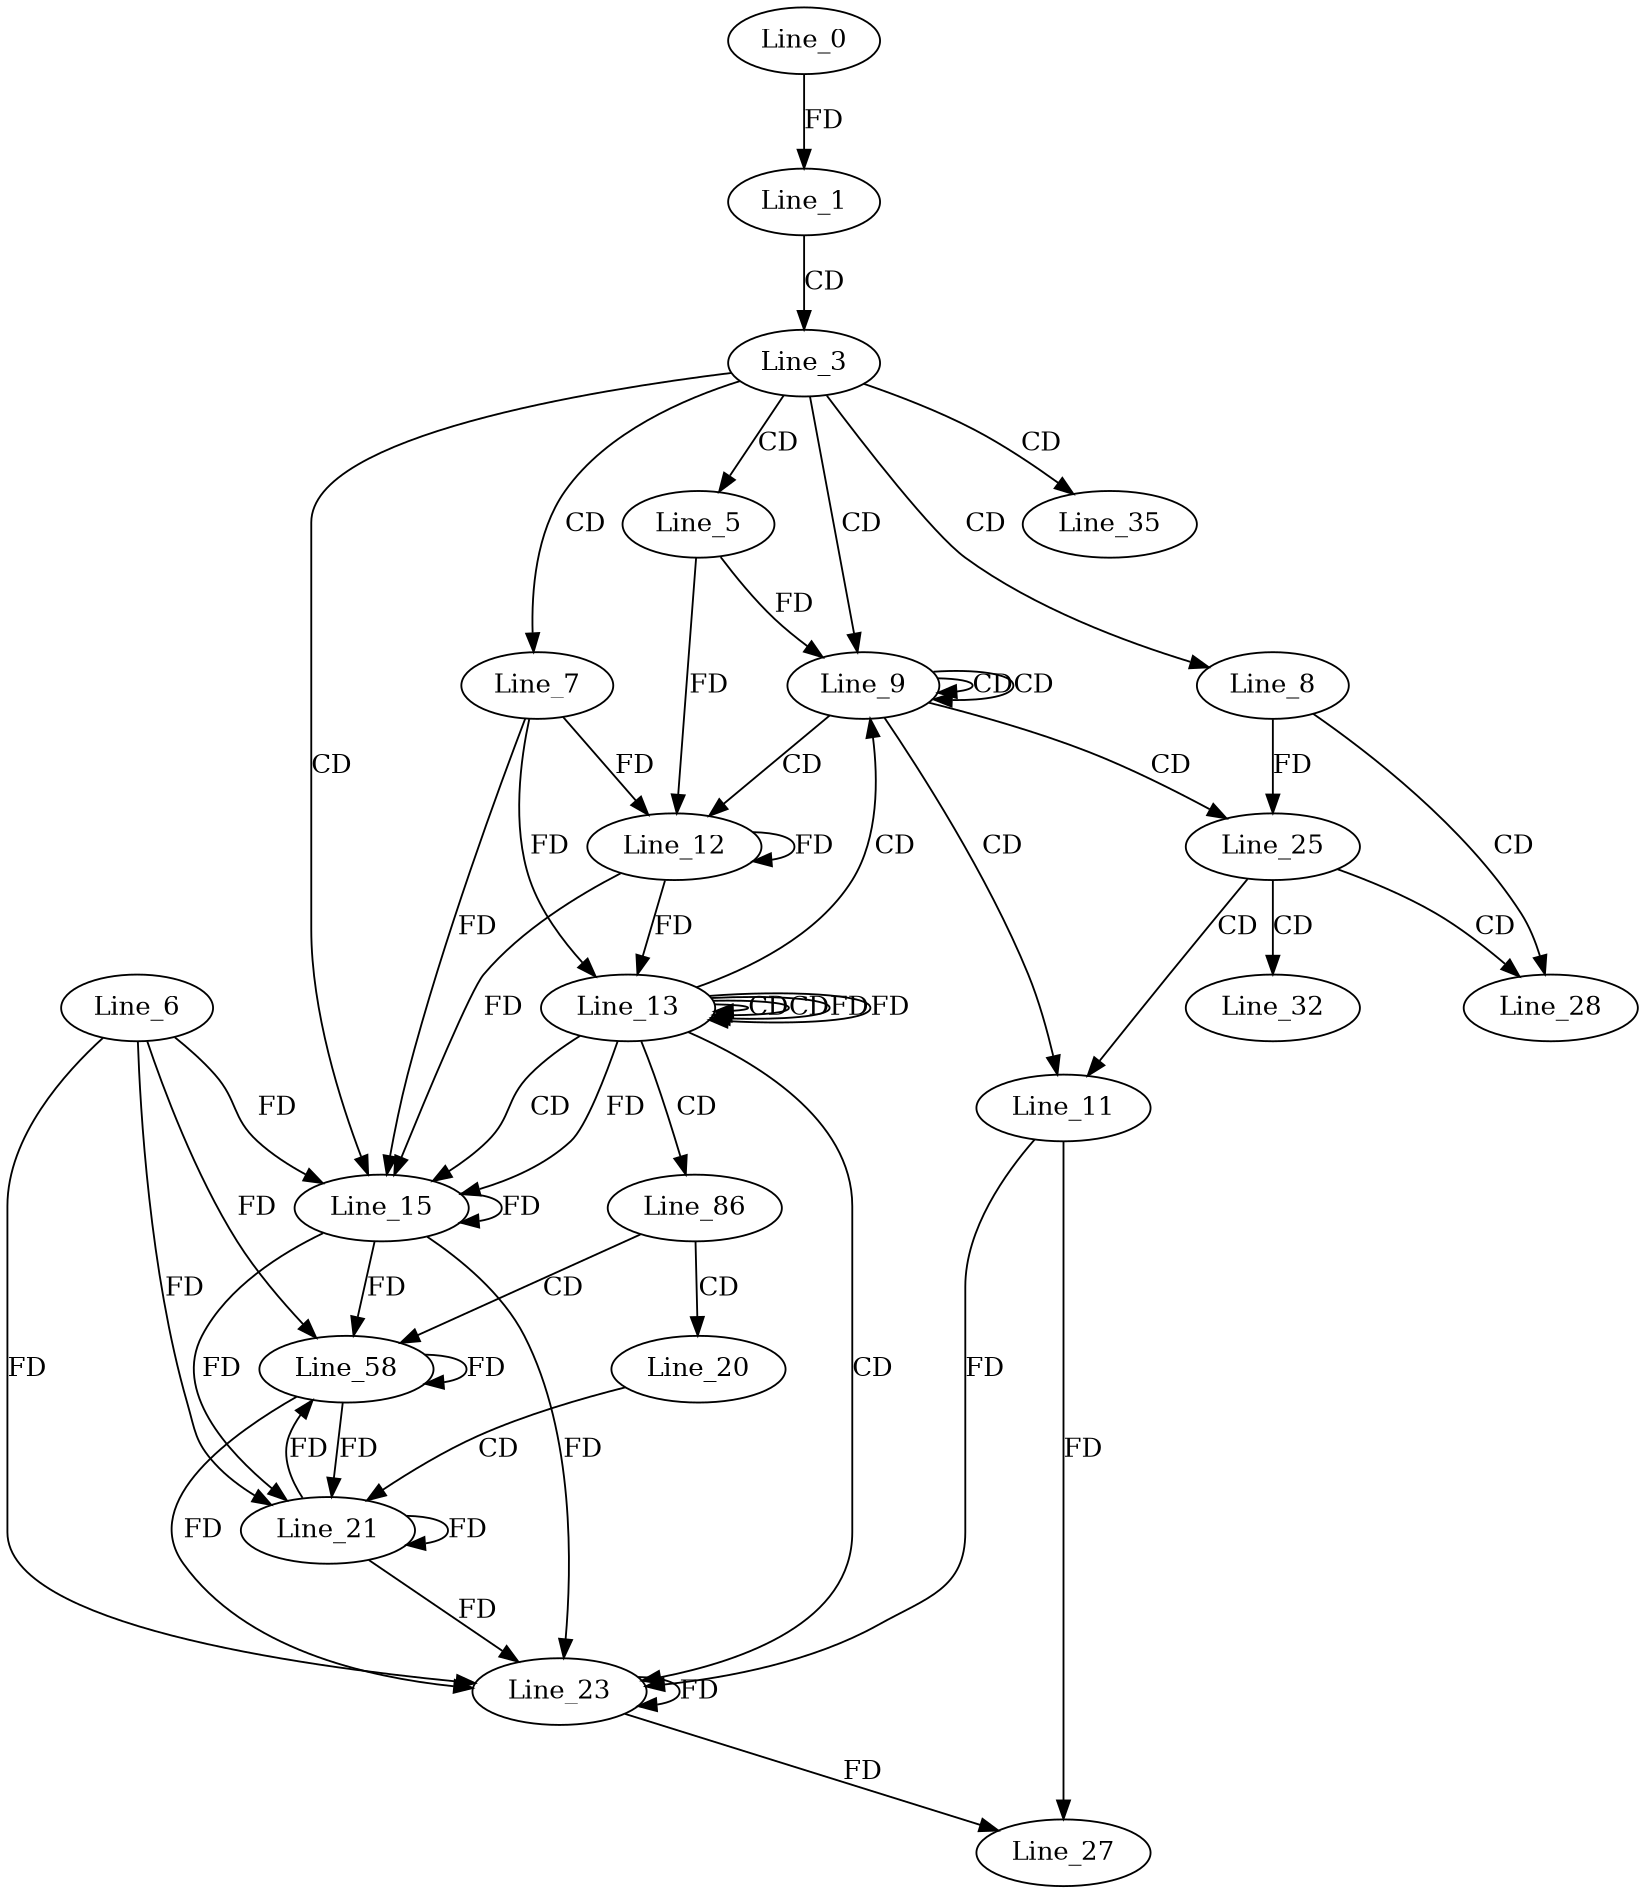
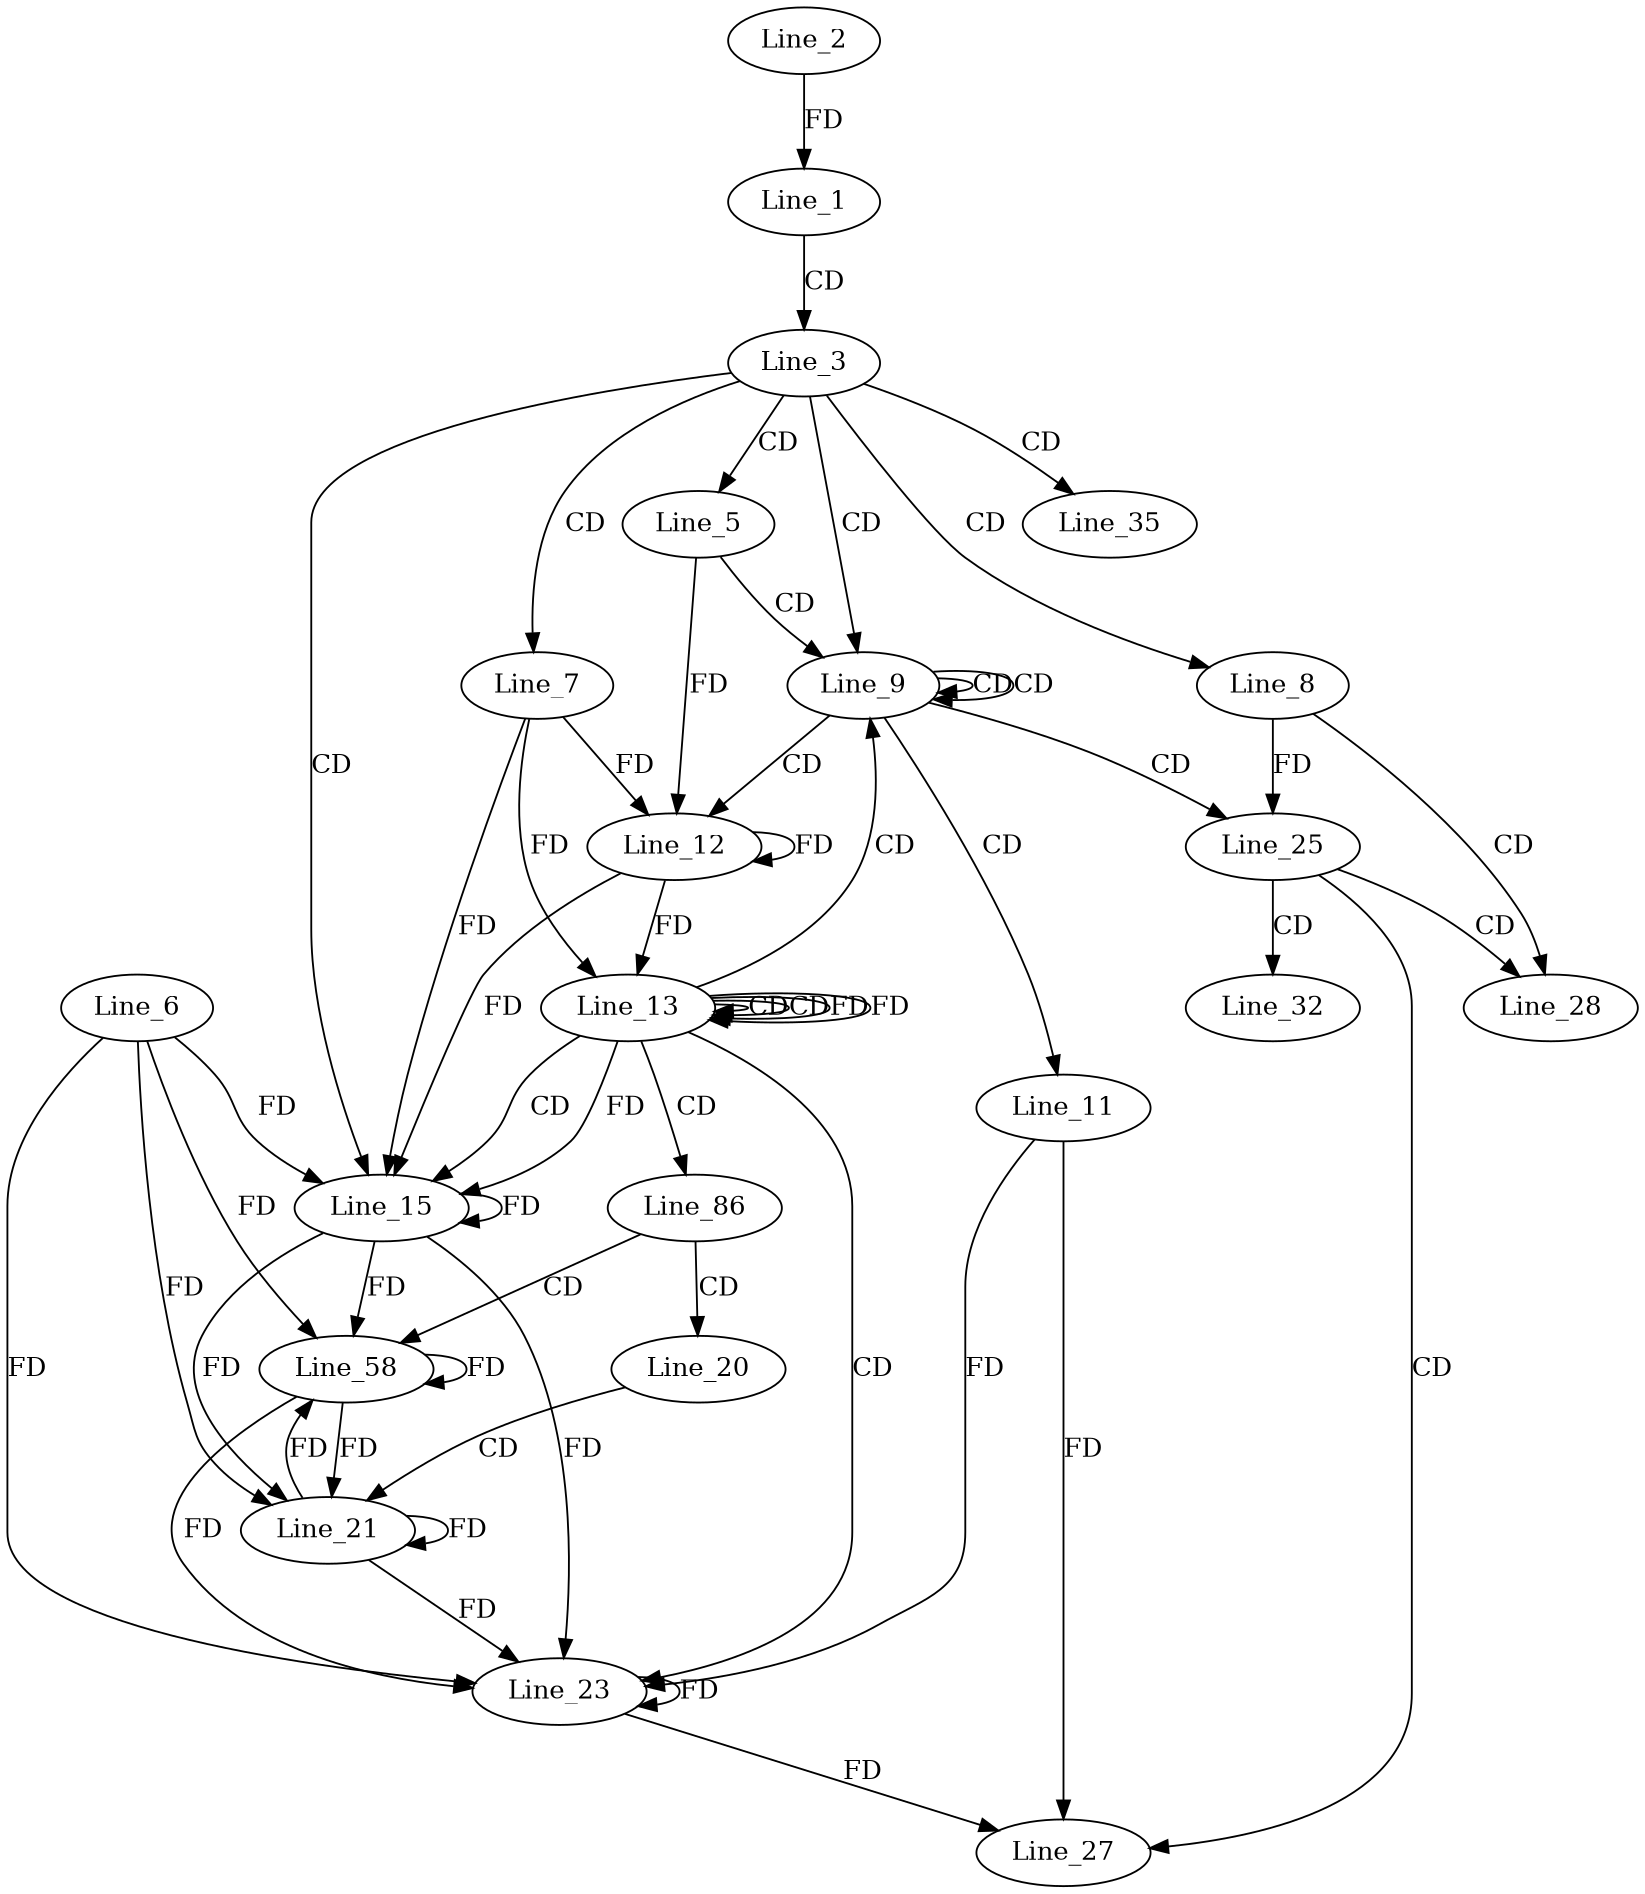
node "Line_0": label "Line_0" -> "Line_2"
edge "Line_5" -> "Line_9": label "FD" -> "CD"
edge "Line_25" -> "Line_11": now "Line_25" -> "Line_27"
